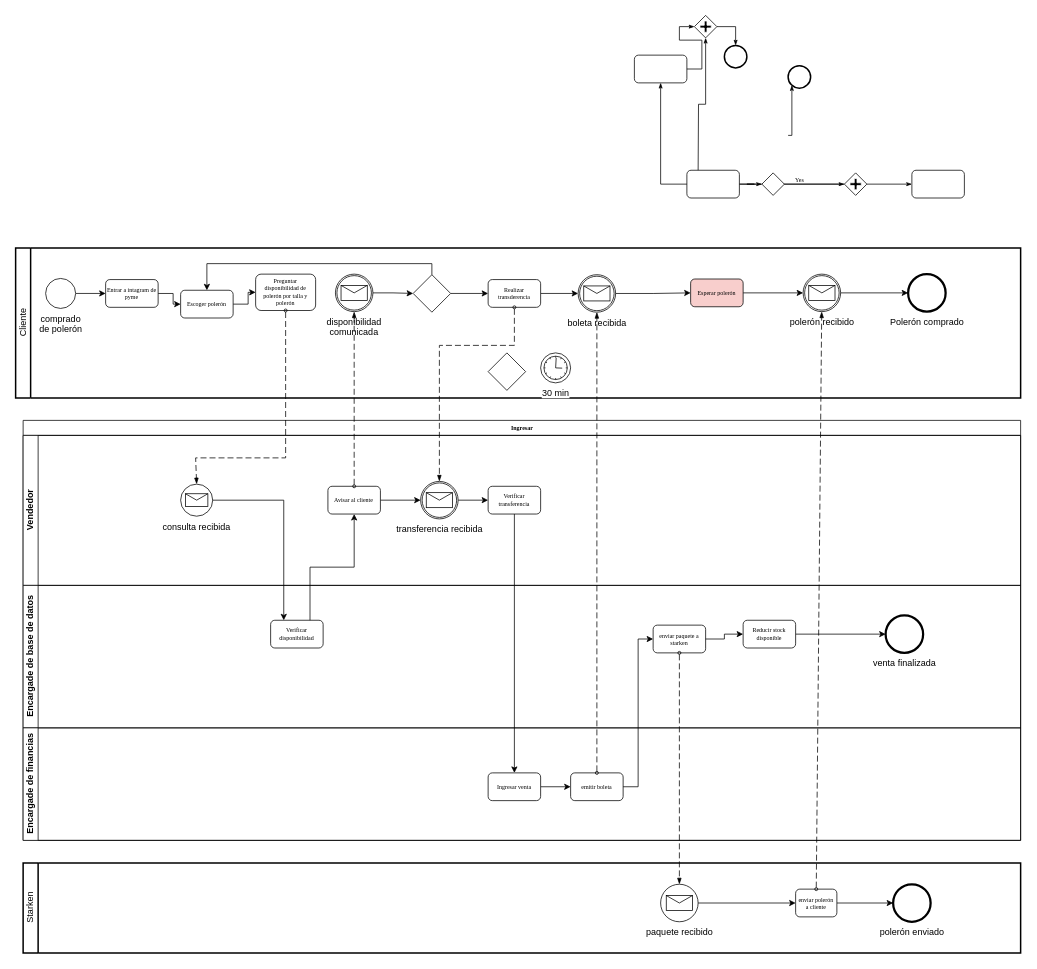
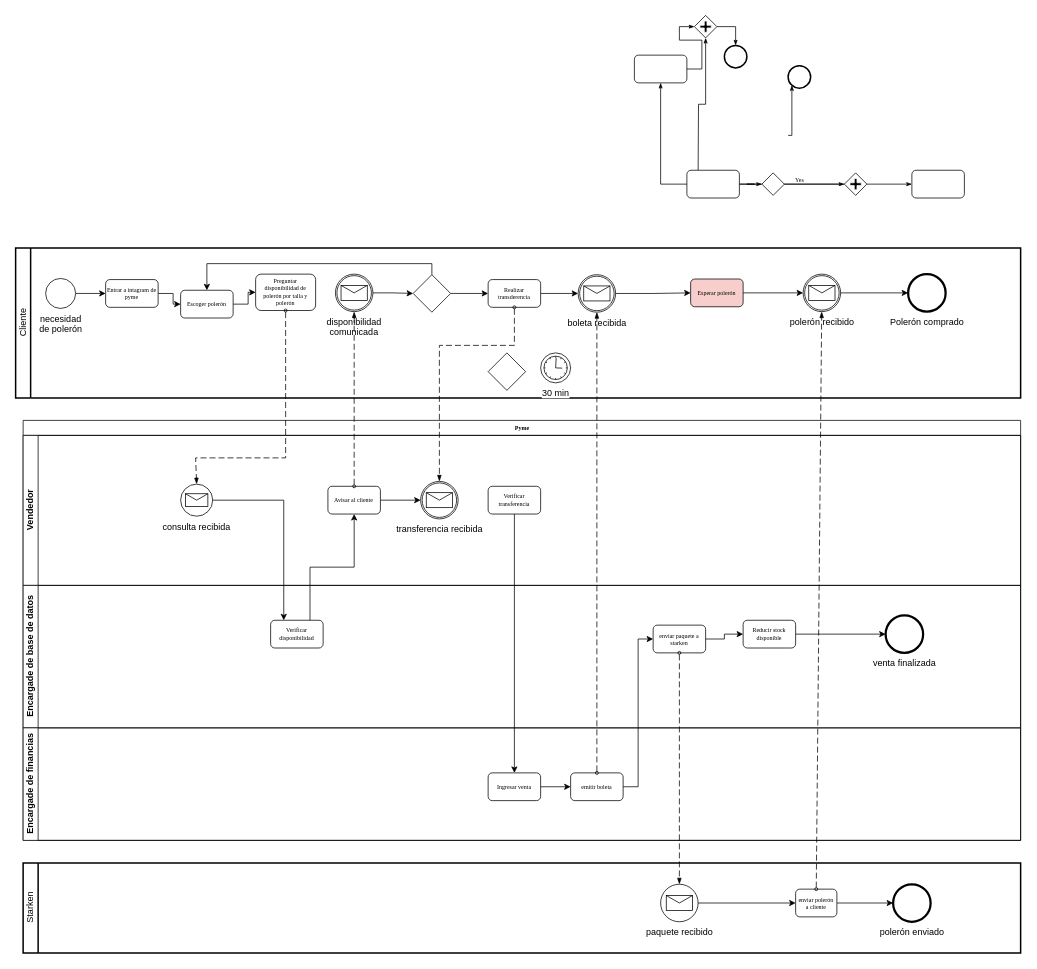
node "comprado de polerón": label "comprado de polerón" -> "necesidad de polerón"
node "Ingresar": label "Ingresar" -> "Pyme"
edge "transferencia recibida" -> "Verificar transferencia": removed
